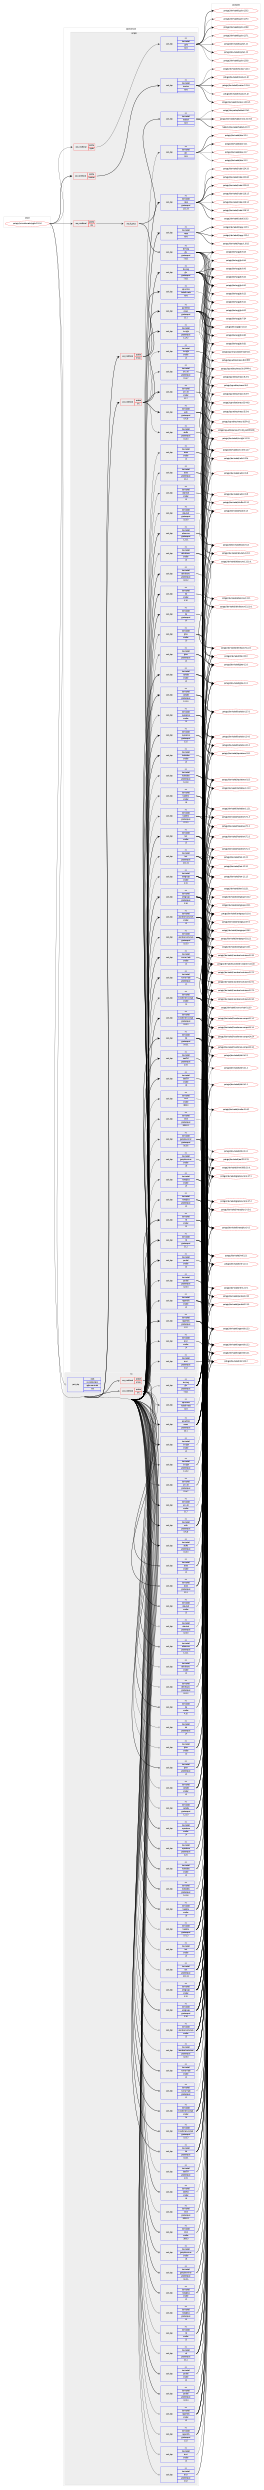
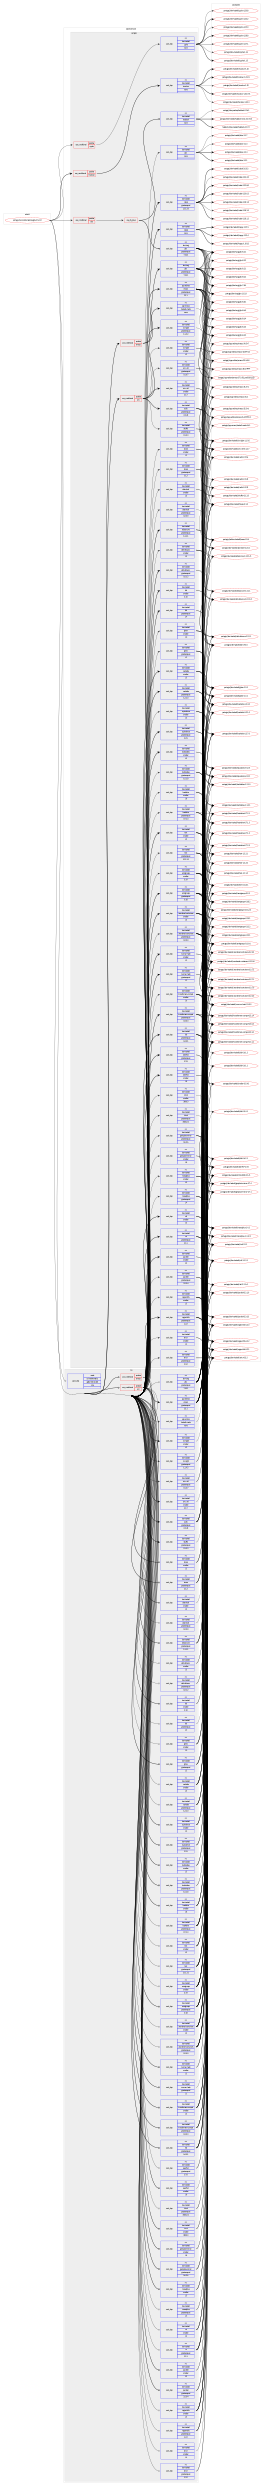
node "portage://dev-lang/ghc-8.8.2": removed
